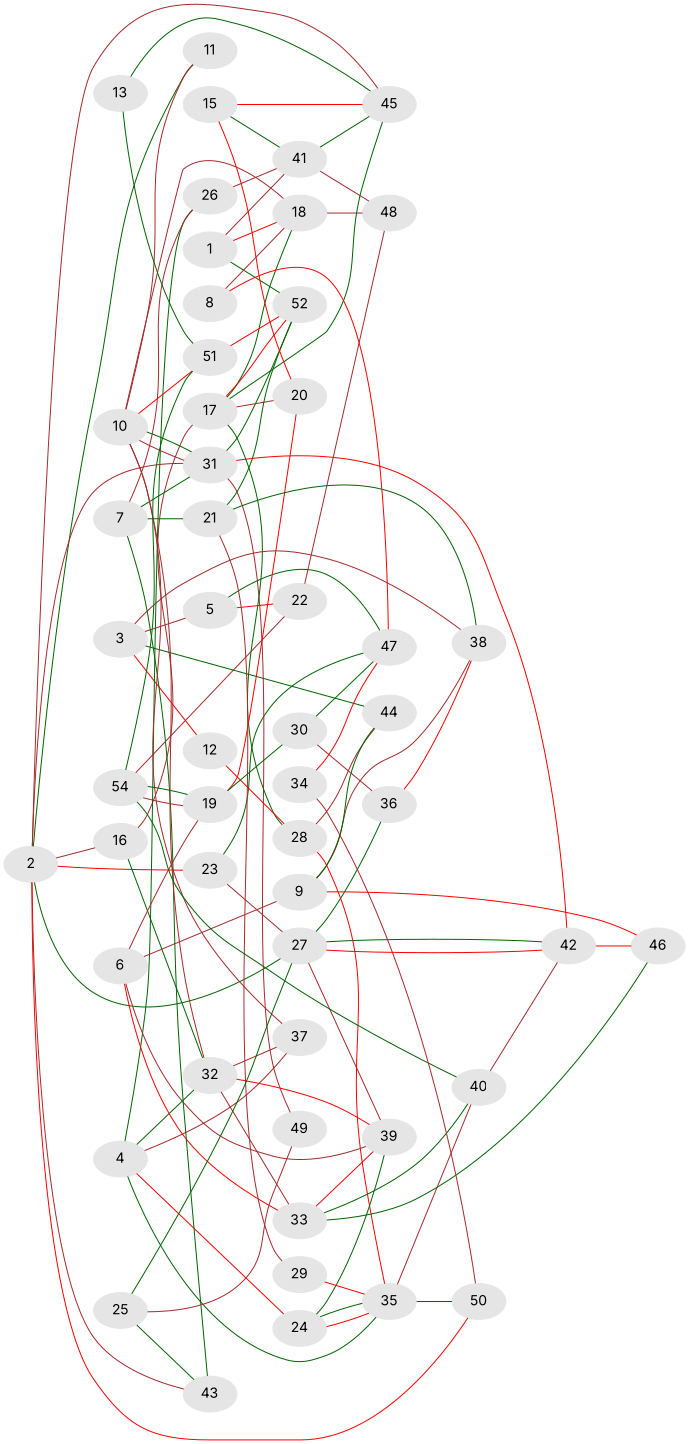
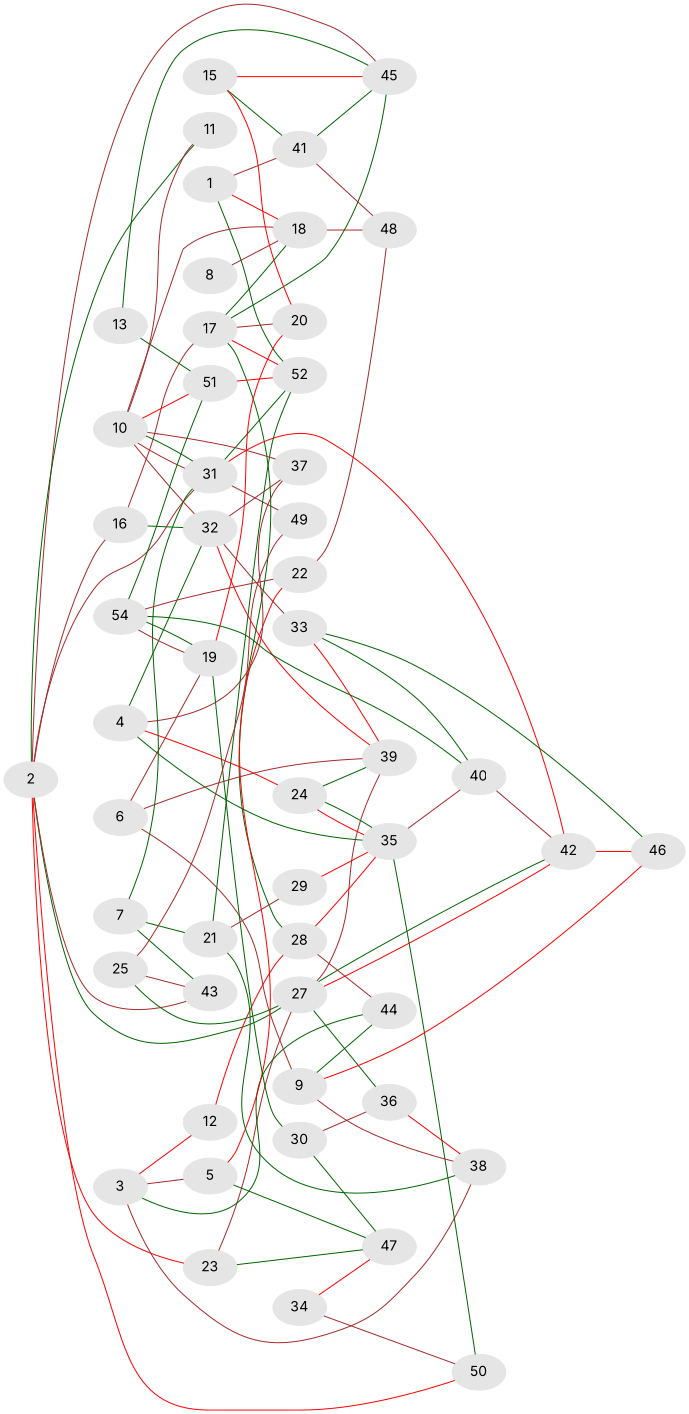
node "26": removed
edge "8" -- "47": removed
edge "6" -- "33": removed
edge "25" -- "43": color darkgreen -> brown
